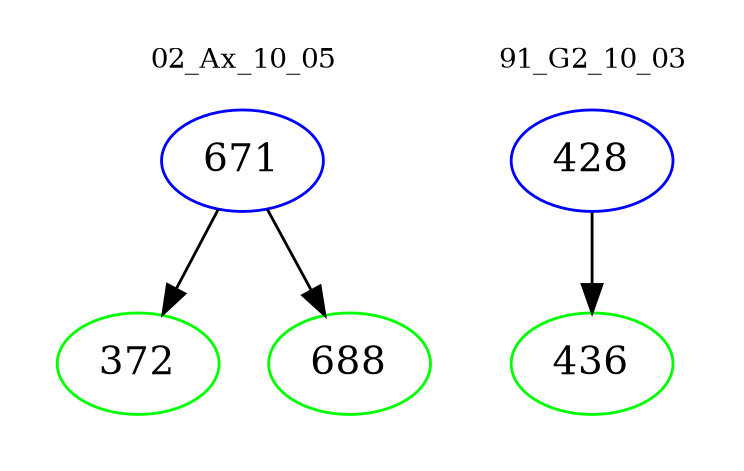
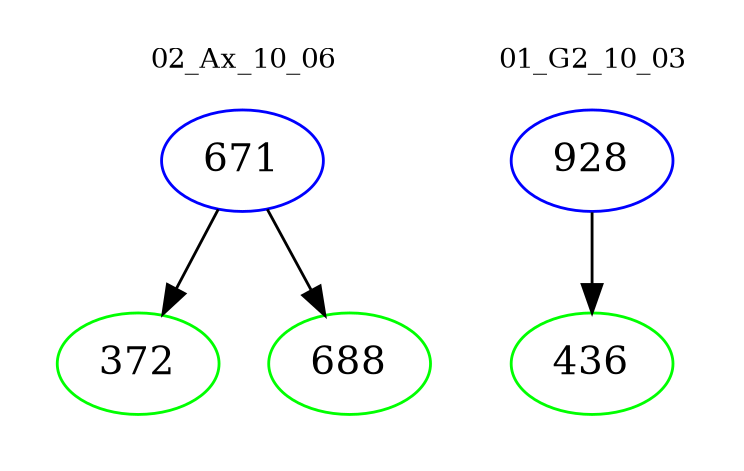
cluster "02_Ax_10_05": label "02_Ax_10_05" -> "02_Ax_10_06"
cluster "91_G2_10_03": label "91_G2_10_03" -> "01_G2_10_03"
node "428": label "428" -> "928"
